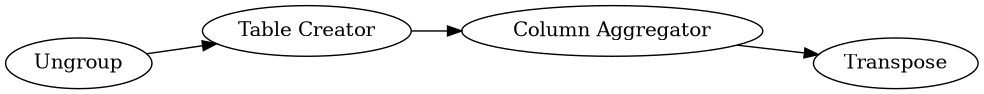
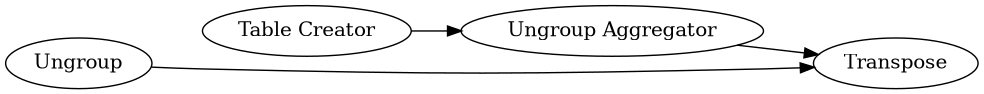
node "Column Aggregator": label "Column Aggregator" -> "Ungroup Aggregator"
edge "Ungroup" -> "Table Creator": now "Ungroup" -> "Transpose"
